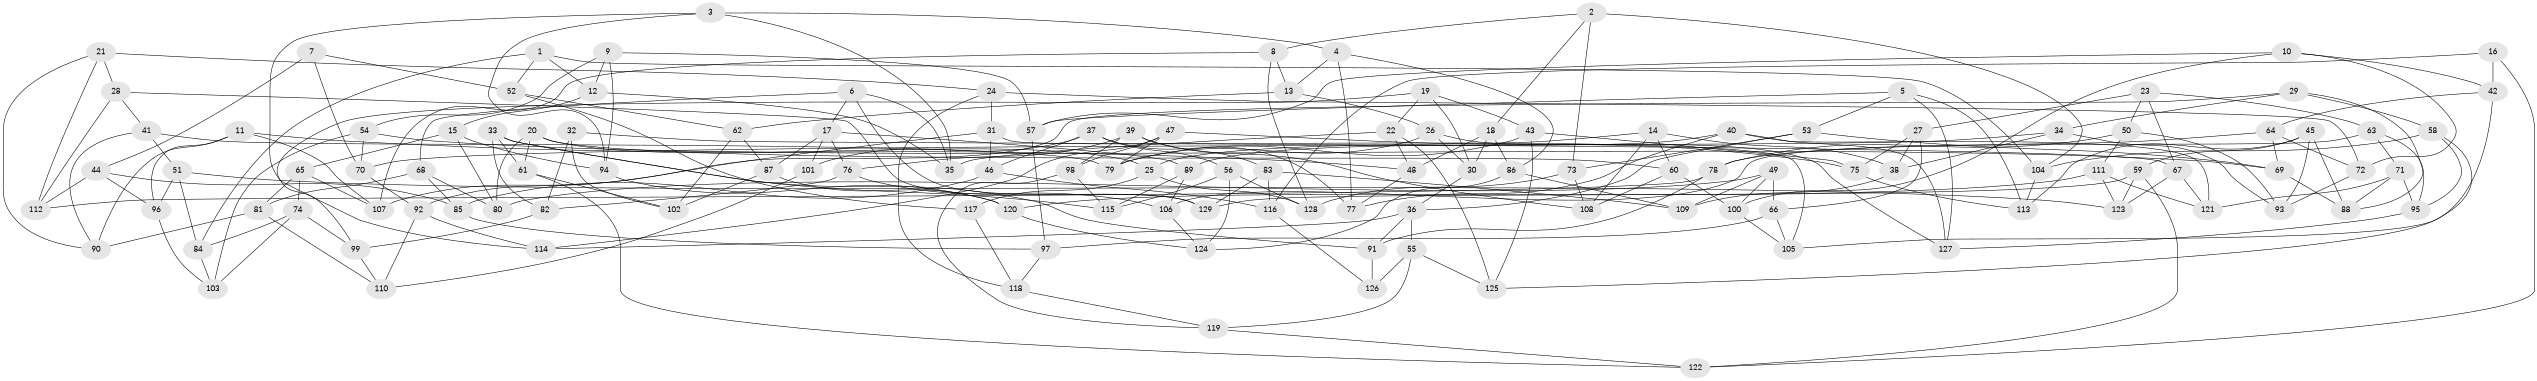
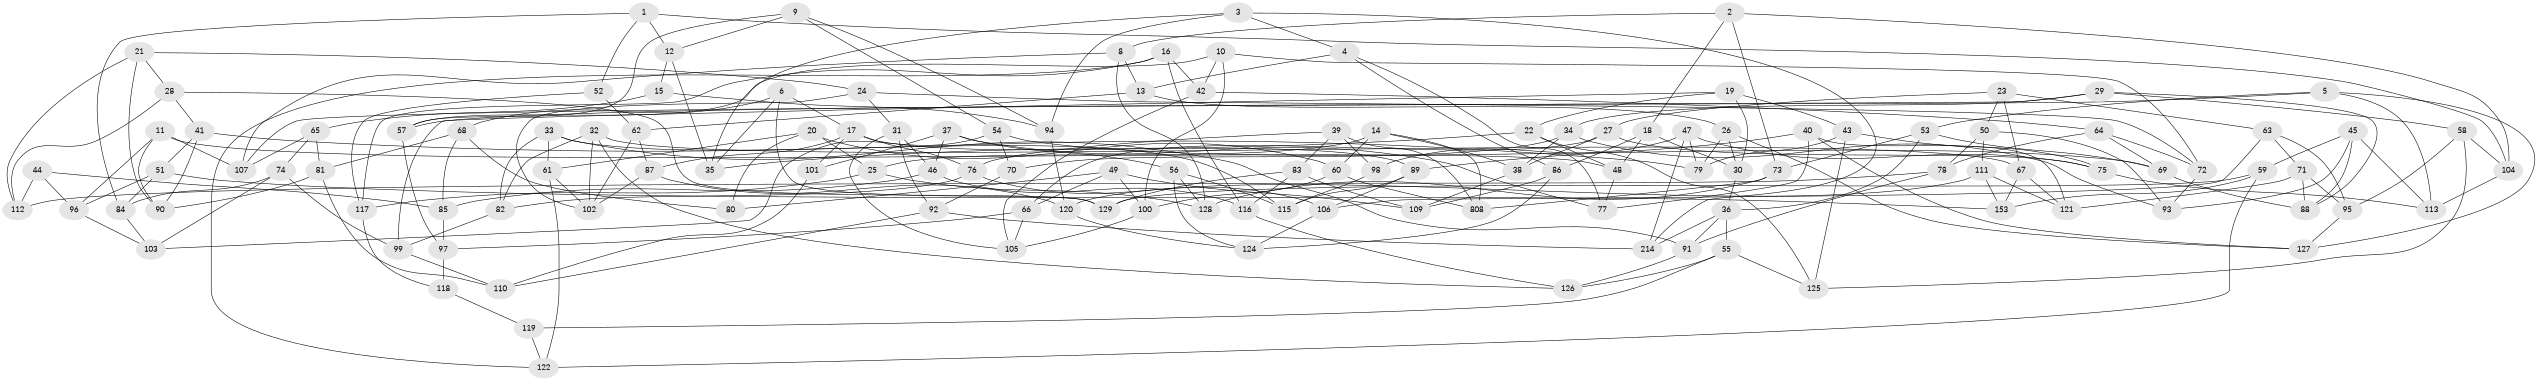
node "7": removed
edge "16" -- "117": added
edge "15" -- "80": removed
edge "24" -- "118": now "24" -- "102"
node "108": label "108" -> "808"
node "123": label "123" -> "153"
node "114": label "114" -> "214"
edge "32" -- "126": added
edge "98" -- "119": removed
